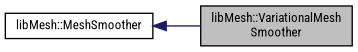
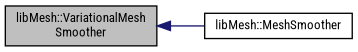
edge "libMesh::VariationalMesh Smoother" -> "libMesh::MeshSmoother": reversed
